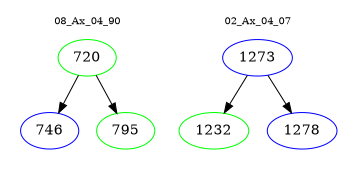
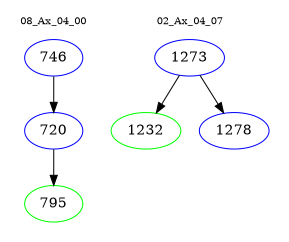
cluster "08_Ax_04_90": label "08_Ax_04_90" -> "08_Ax_04_00"
node "720": color green -> blue
edge "720" -> "746": reversed
